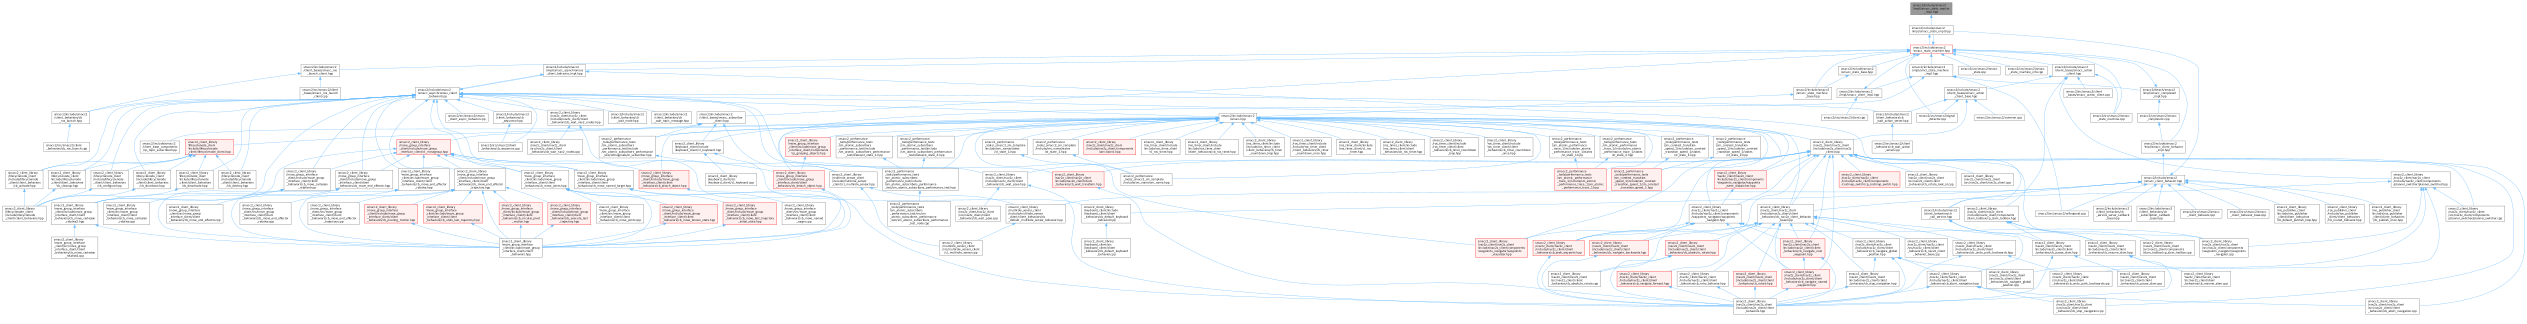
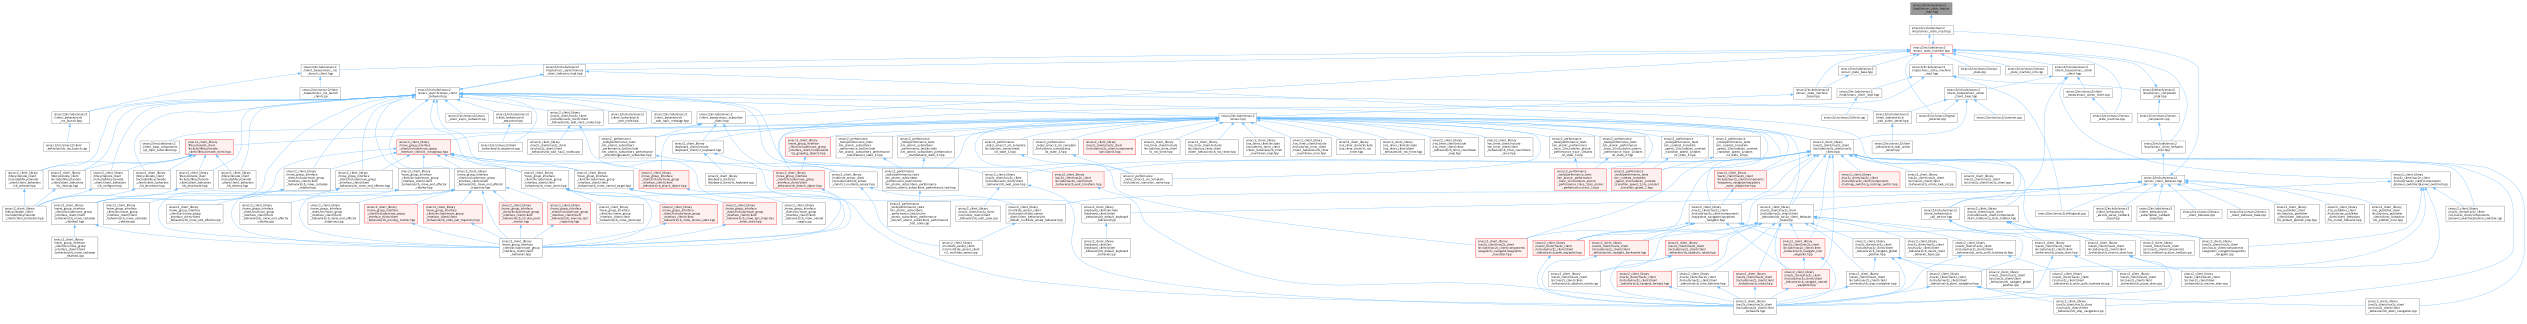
edge "smacc2/include/smacc2 /smacc_state_machine.hpp" -> "smacc2/include/smacc2 /impl/smacc_client_impl.hpp": removed
node "smacc2/include/smacc2 /impl/amcl_state_machine _impl.hpp": label "smacc2/include/smacc2 /impl/amcl_state_machine _impl.hpp" -> "smacc2/include/smacc2 /impl/smacc_state_machine _impl.hpp"
edge "smacc2/src/smacc2/smacc _state_machine.cpp" -> "smacc2/include/smacc2 /client_bases/smacc_action _client.hpp": now "smacc2/src/smacc2/smacc _state_machine.cpp" -> "smacc2/src/smacc2/client _bases/smacc_action_client.cpp"
